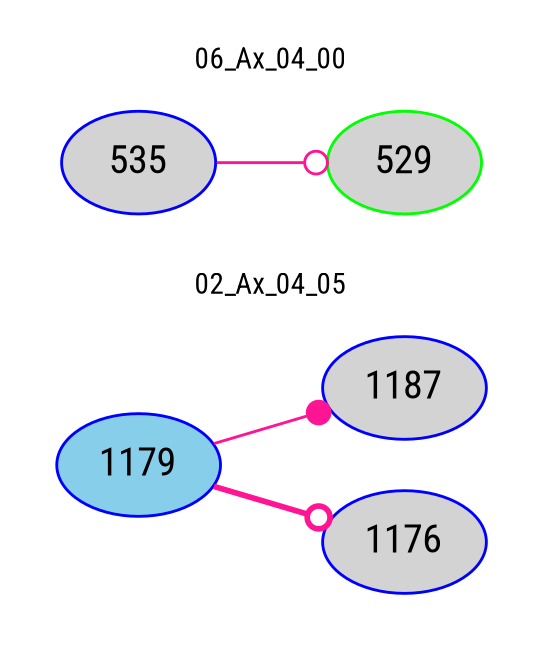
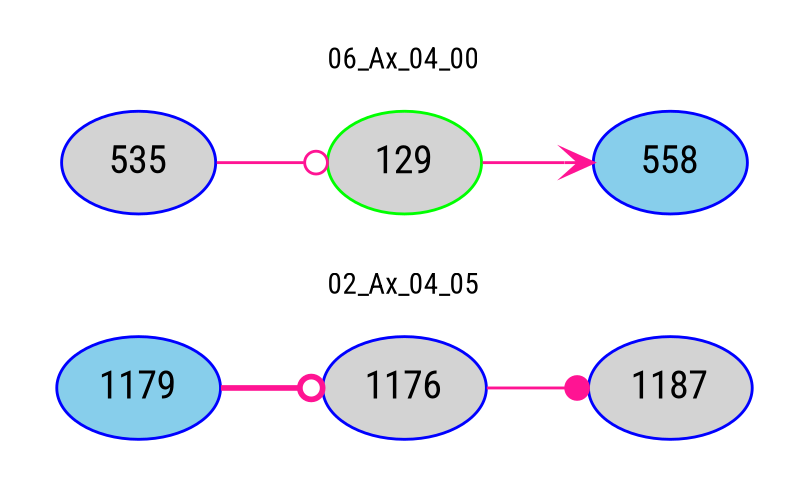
node "529": label "529" -> "129"
node "558": added
edge "1179" -> "1187": now "1176" -> "1187"
